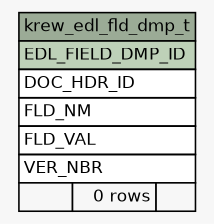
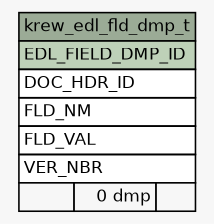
node "krew_edl_fld_dmp_t": text "0 rows" -> "0 dmp"
